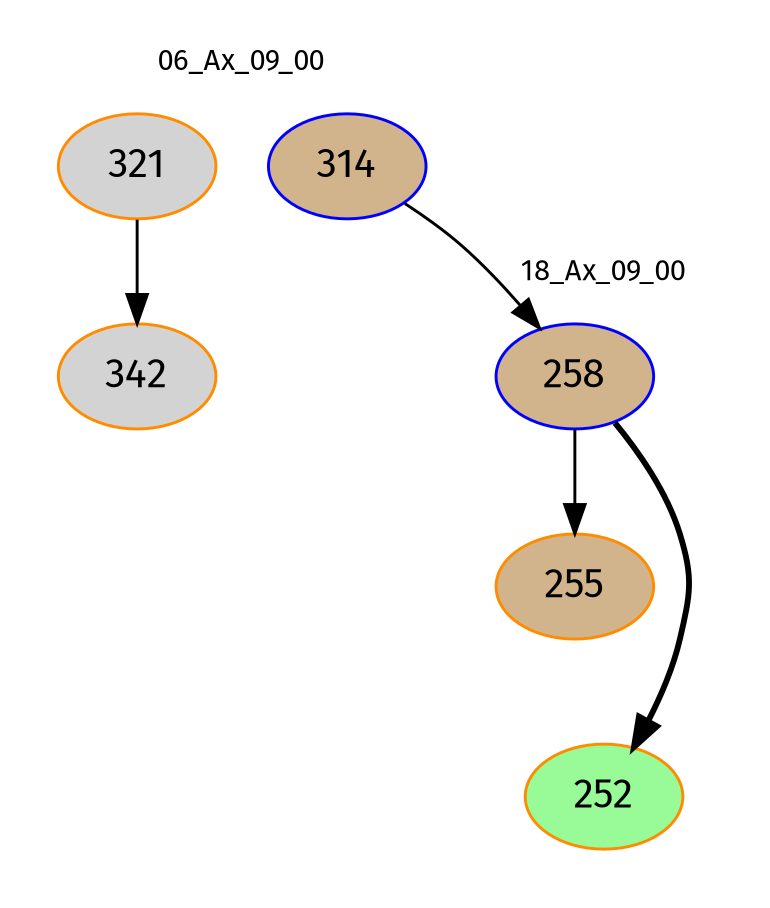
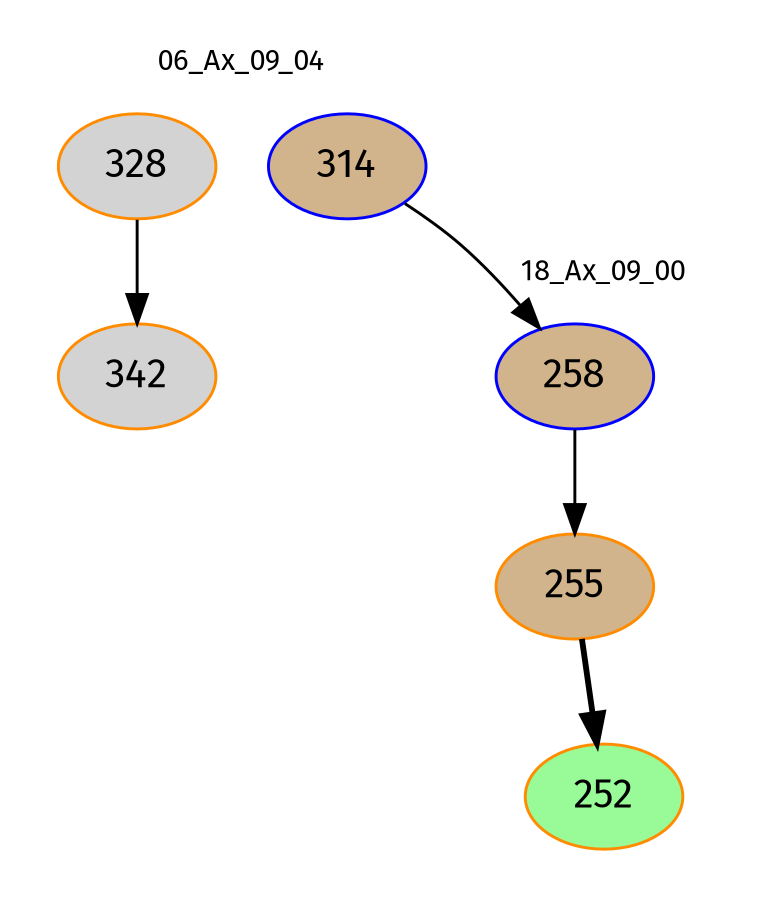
cluster "06_Ax_09_00": label "06_Ax_09_00" -> "06_Ax_09_04"
node "321": label "321" -> "328"
edge "258" -> "252": now "255" -> "252"
